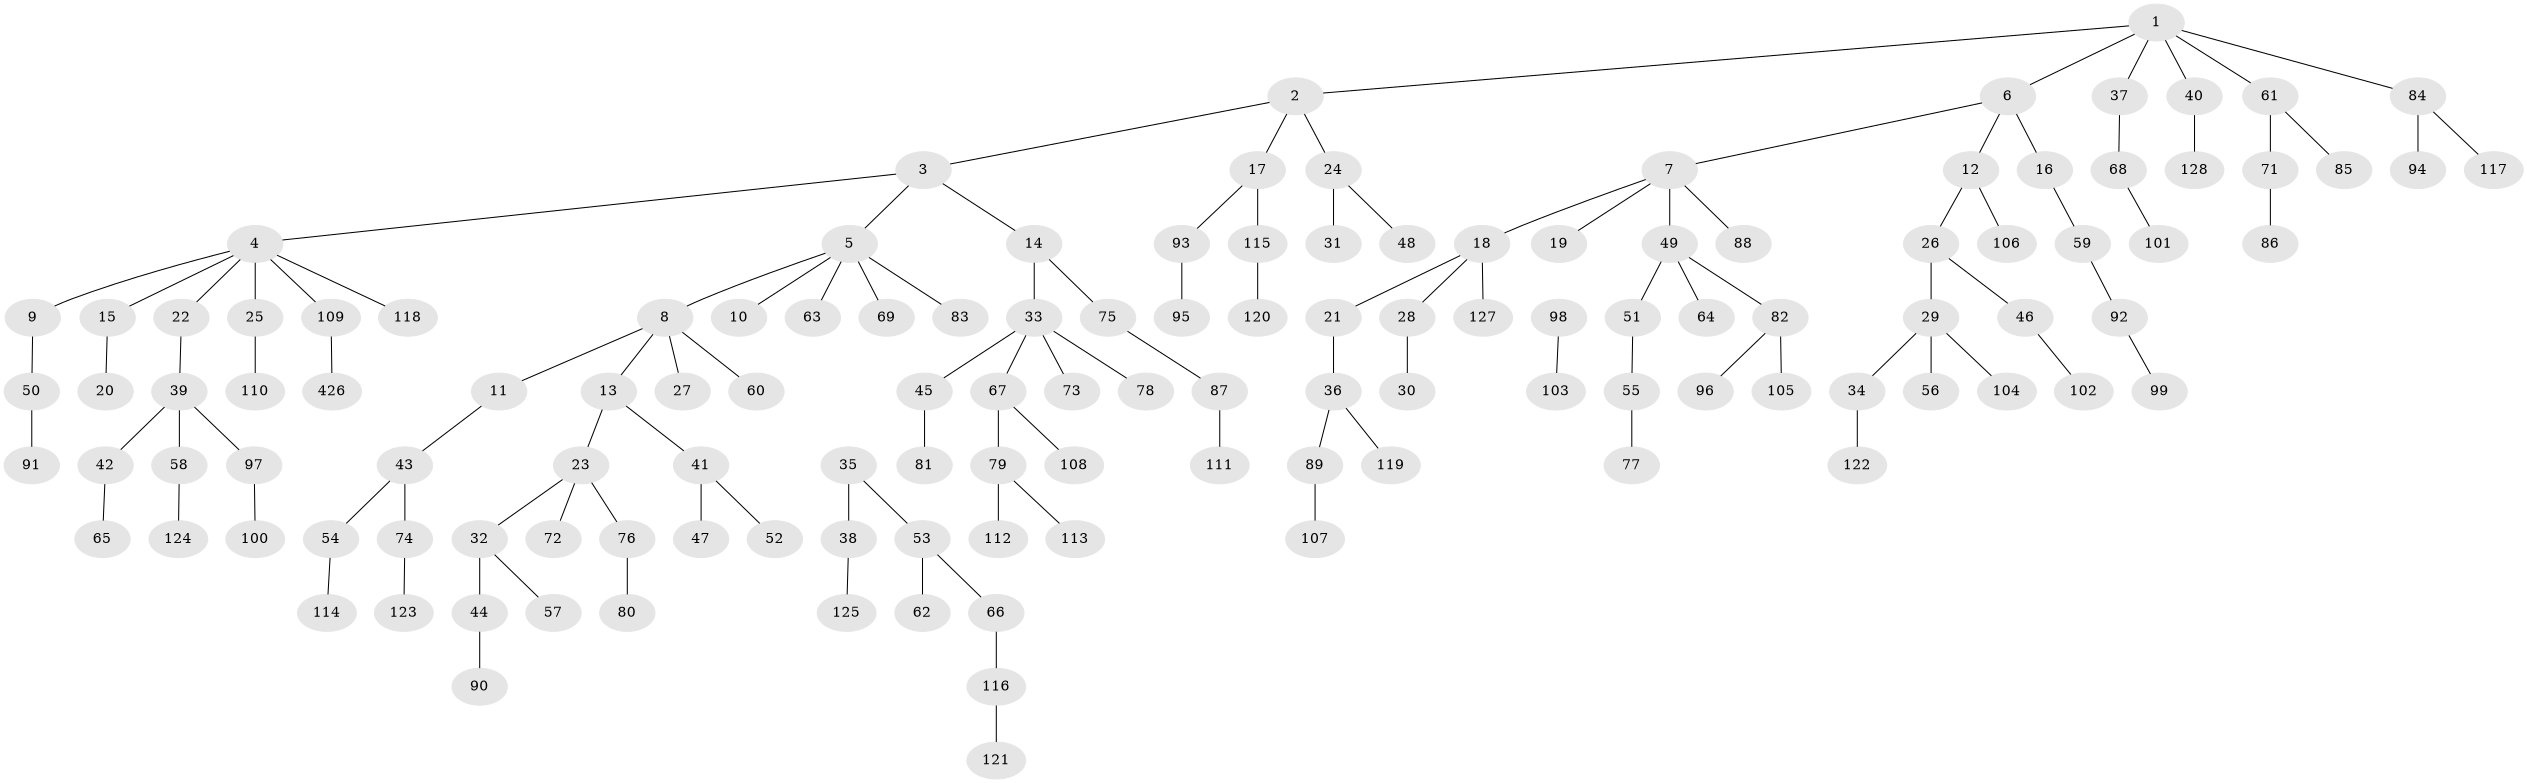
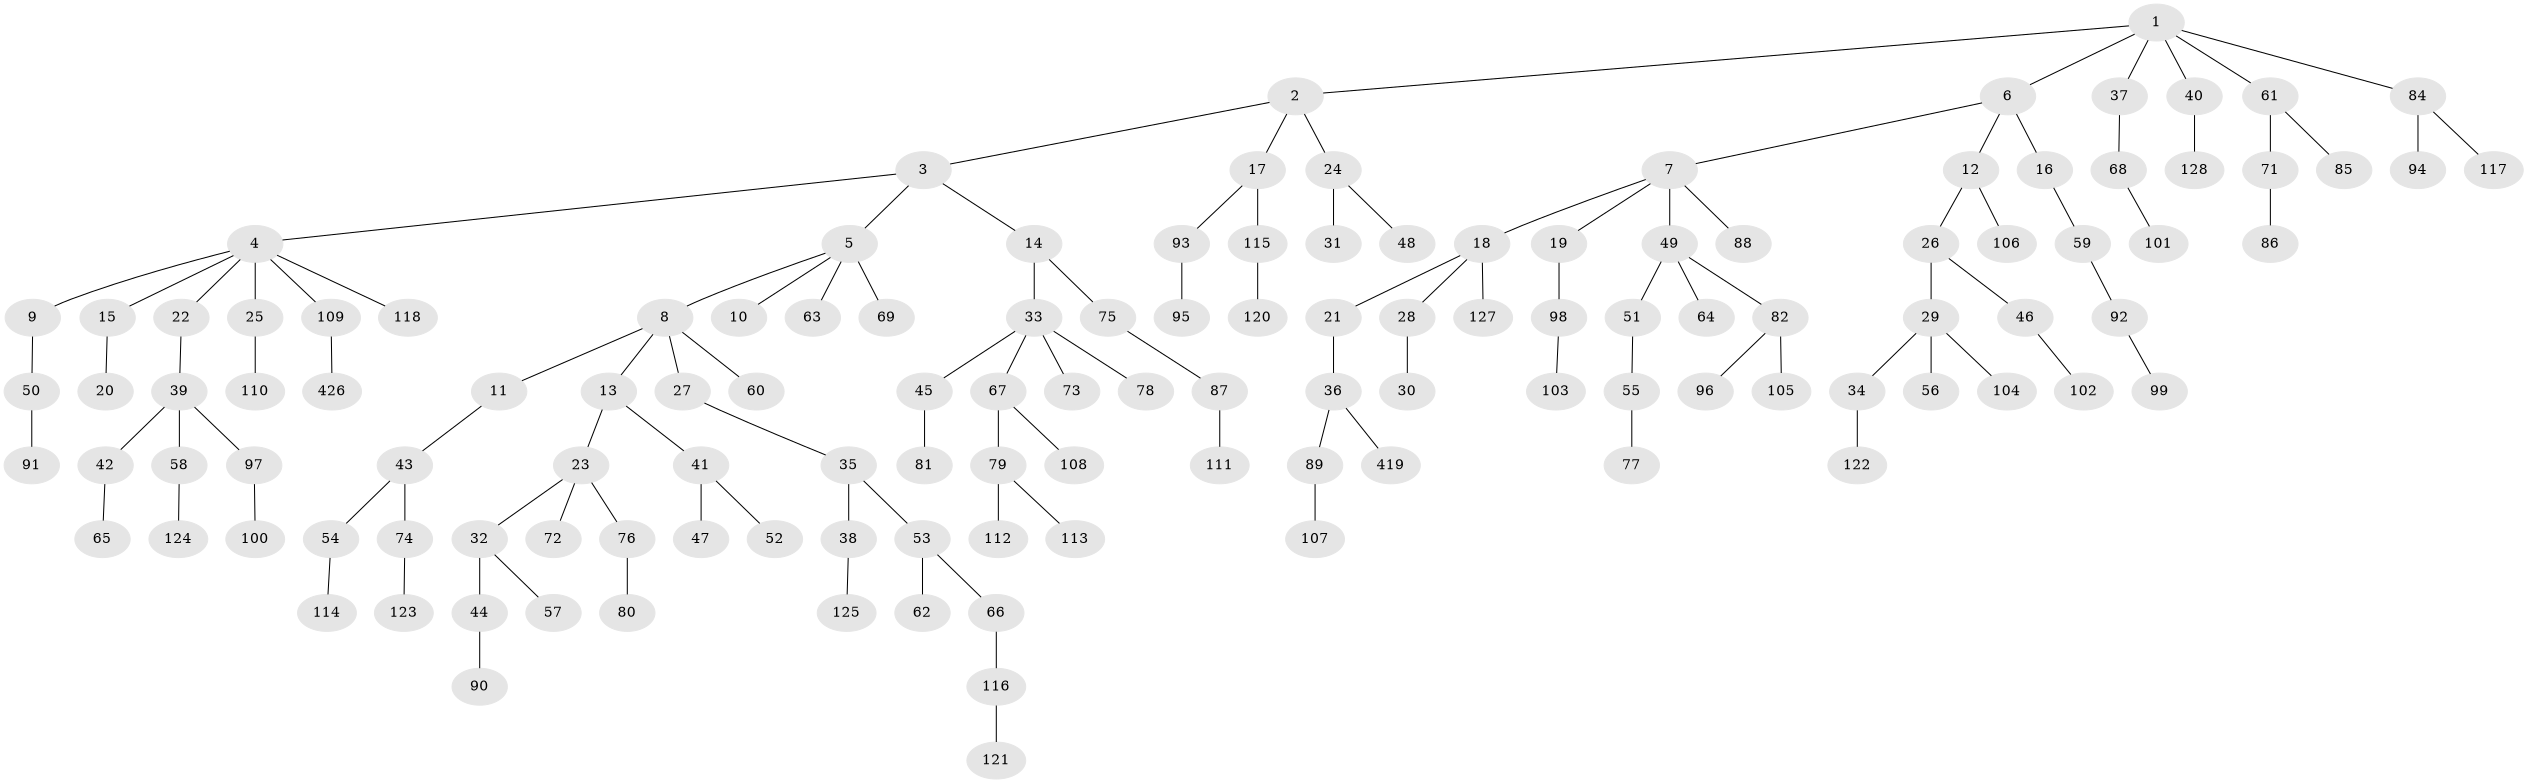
edge "19" -- "98": added
node "83": removed
edge "27" -- "35": added
node "119": label "119" -> "419"
